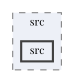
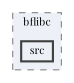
cluster "src": label "src" -> "bflibc"
